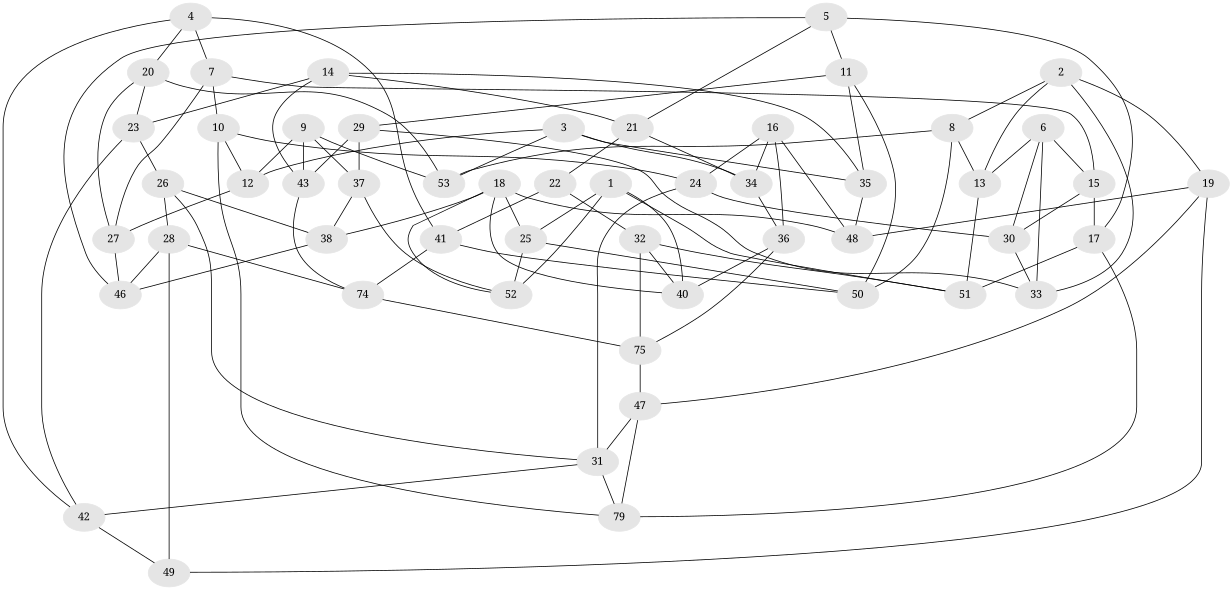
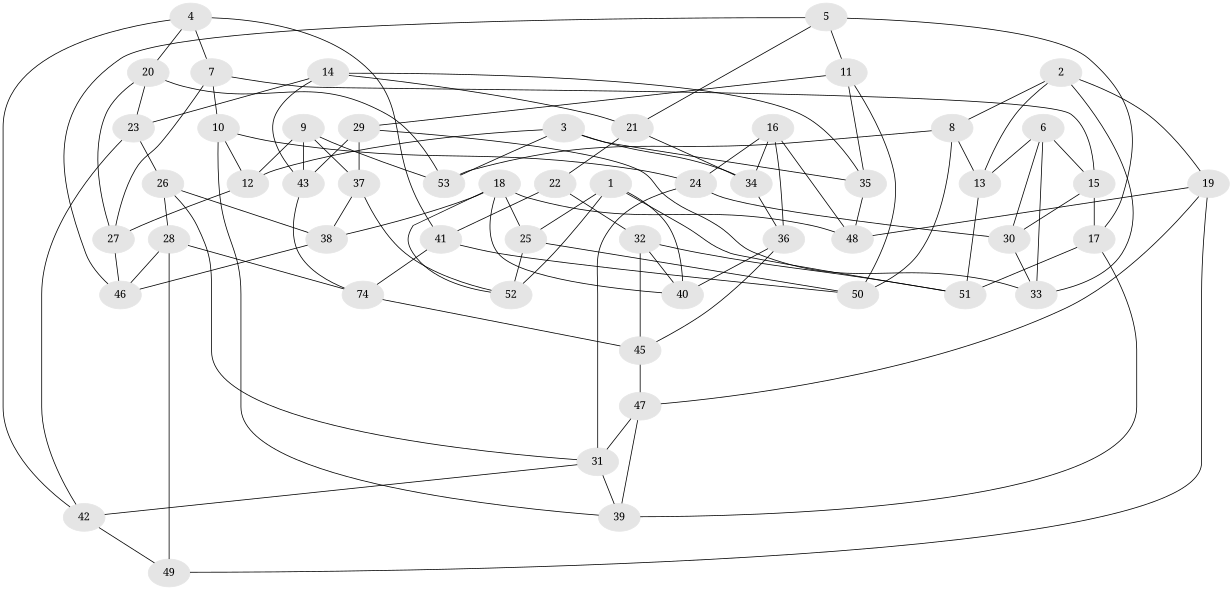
node "75": label "75" -> "45"
node "79": label "79" -> "39"
